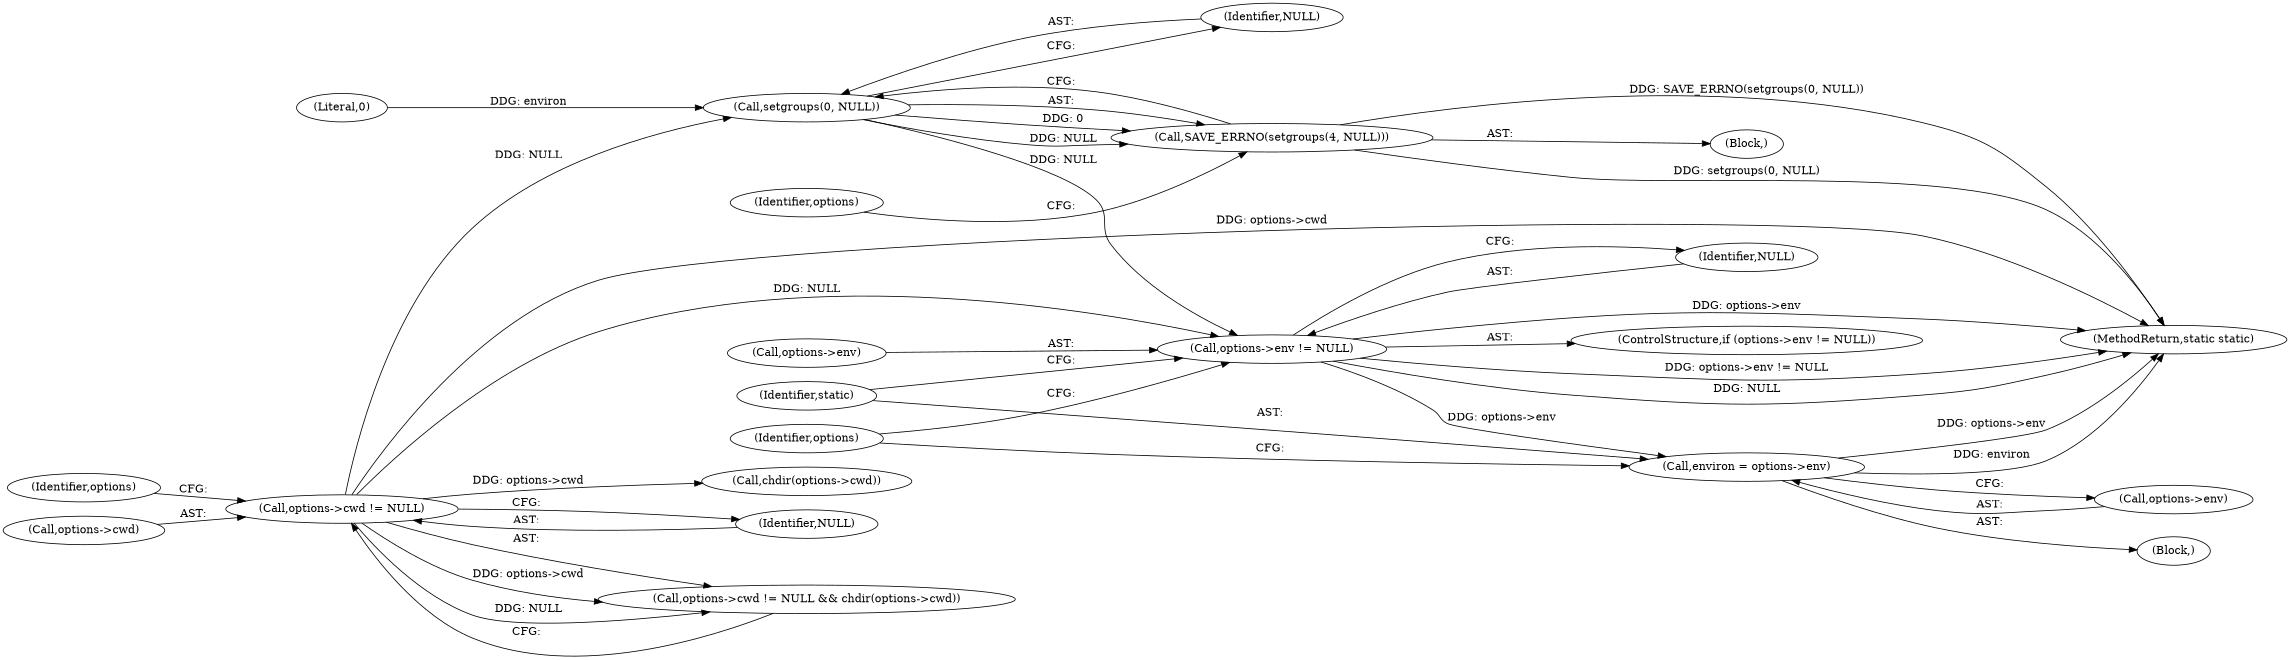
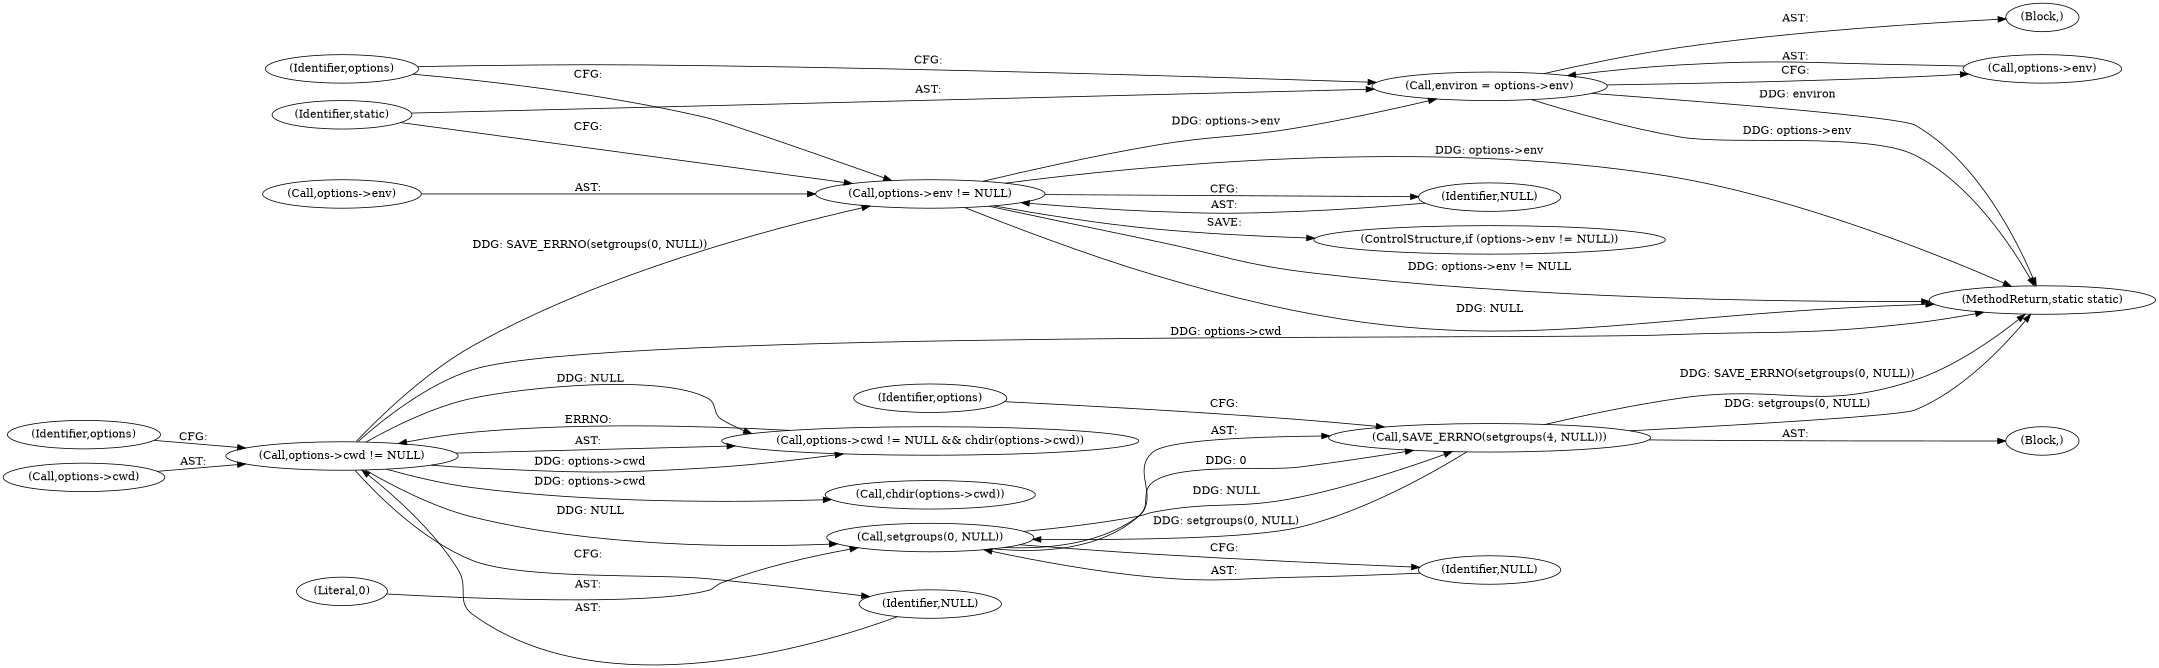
edge "(Call,SAVE_ERRNO(setgroups(4, NULL)))" -> "(Call,setgroups(0, NULL))": label "CFG: " -> "DDG: setgroups(0, NULL)"
edge "(Literal,0)" -> "(Call,setgroups(0, NULL))": label "DDG: environ" -> "AST: "
edge "(Call,setgroups(0, NULL))" -> "(Call,options->env != NULL)": removed, label "DDG: NULL"
edge "(Call,options->cwd != NULL)" -> "(Call,options->env != NULL)": label "DDG: NULL" -> "DDG: SAVE_ERRNO(setgroups(0, NULL))"
edge "(Call,options->env != NULL)" -> "(ControlStructure,if (options->env != NULL))": label "AST: " -> "SAVE: "
edge "(Call,options->cwd != NULL && chdir(options->cwd))" -> "(Call,options->cwd != NULL)": label "CFG: " -> "ERRNO: "
